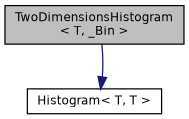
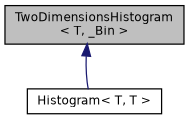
edge "TwoDimensionsHistogram < T, _Bin >" -> "Histogram< T, T >": reversed
